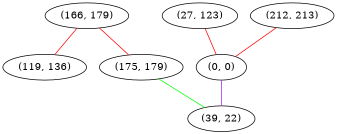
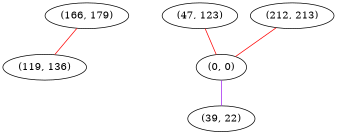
node "(27, 123)": label "(27, 123)" -> "(47, 123)"
node "(175, 179)": removed
